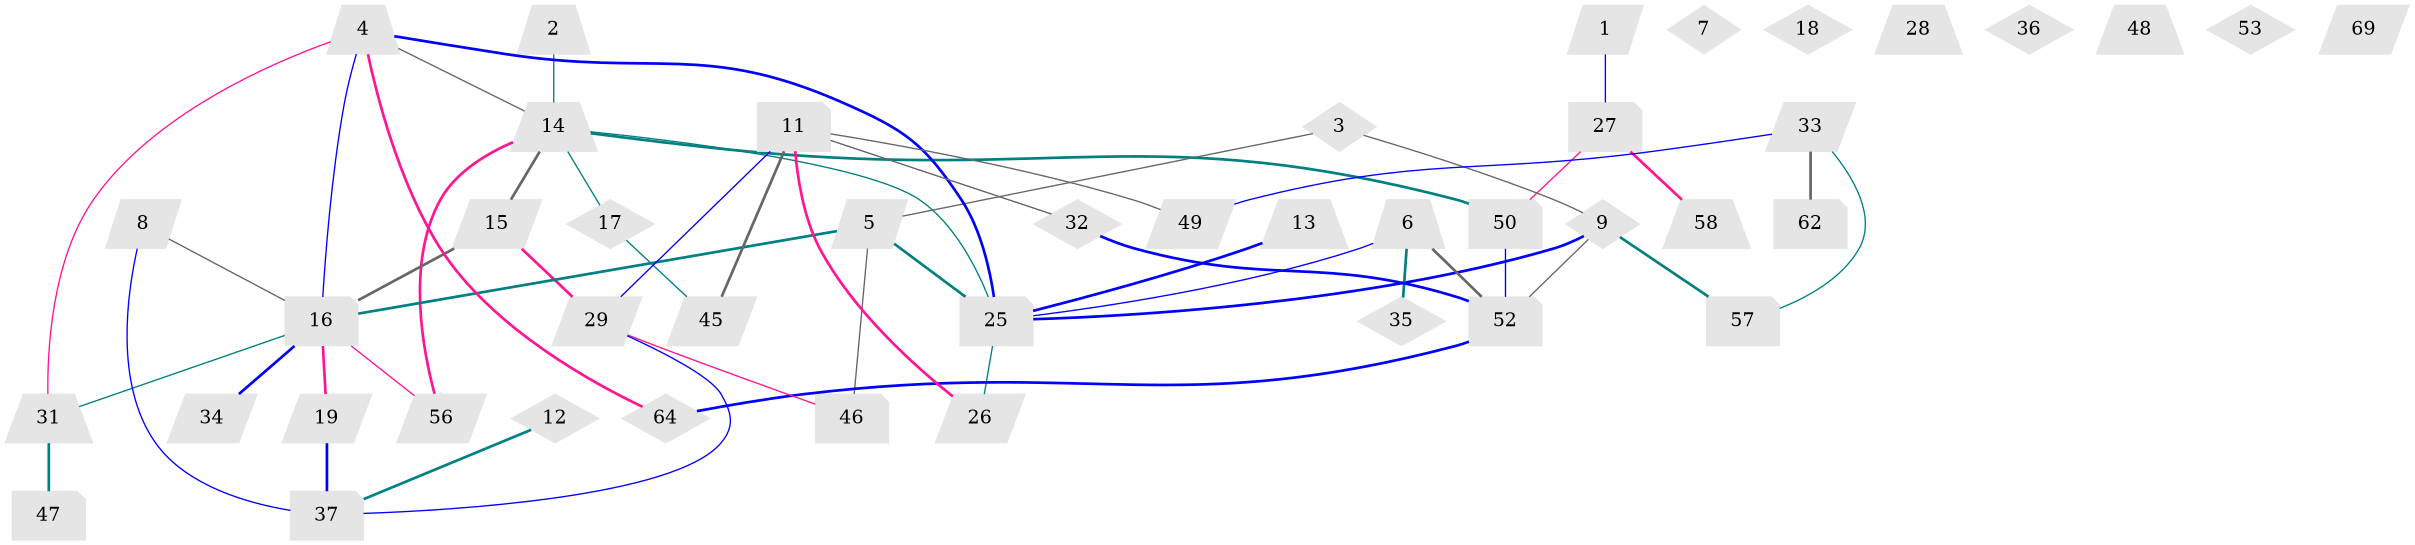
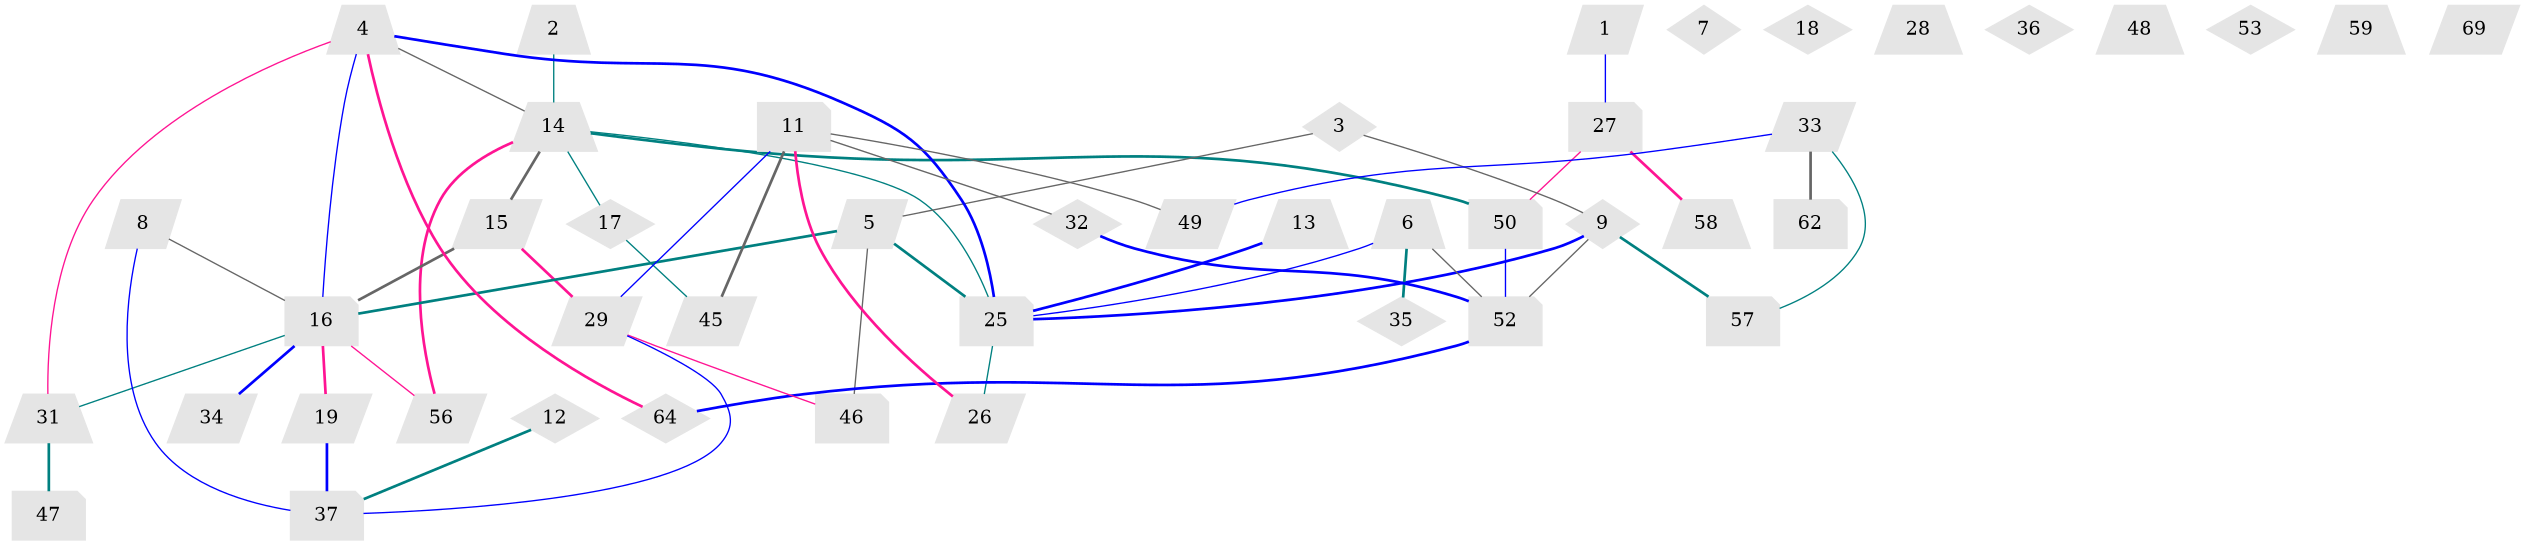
node "59": added
edge "6" -- "52": style bold -> solid
